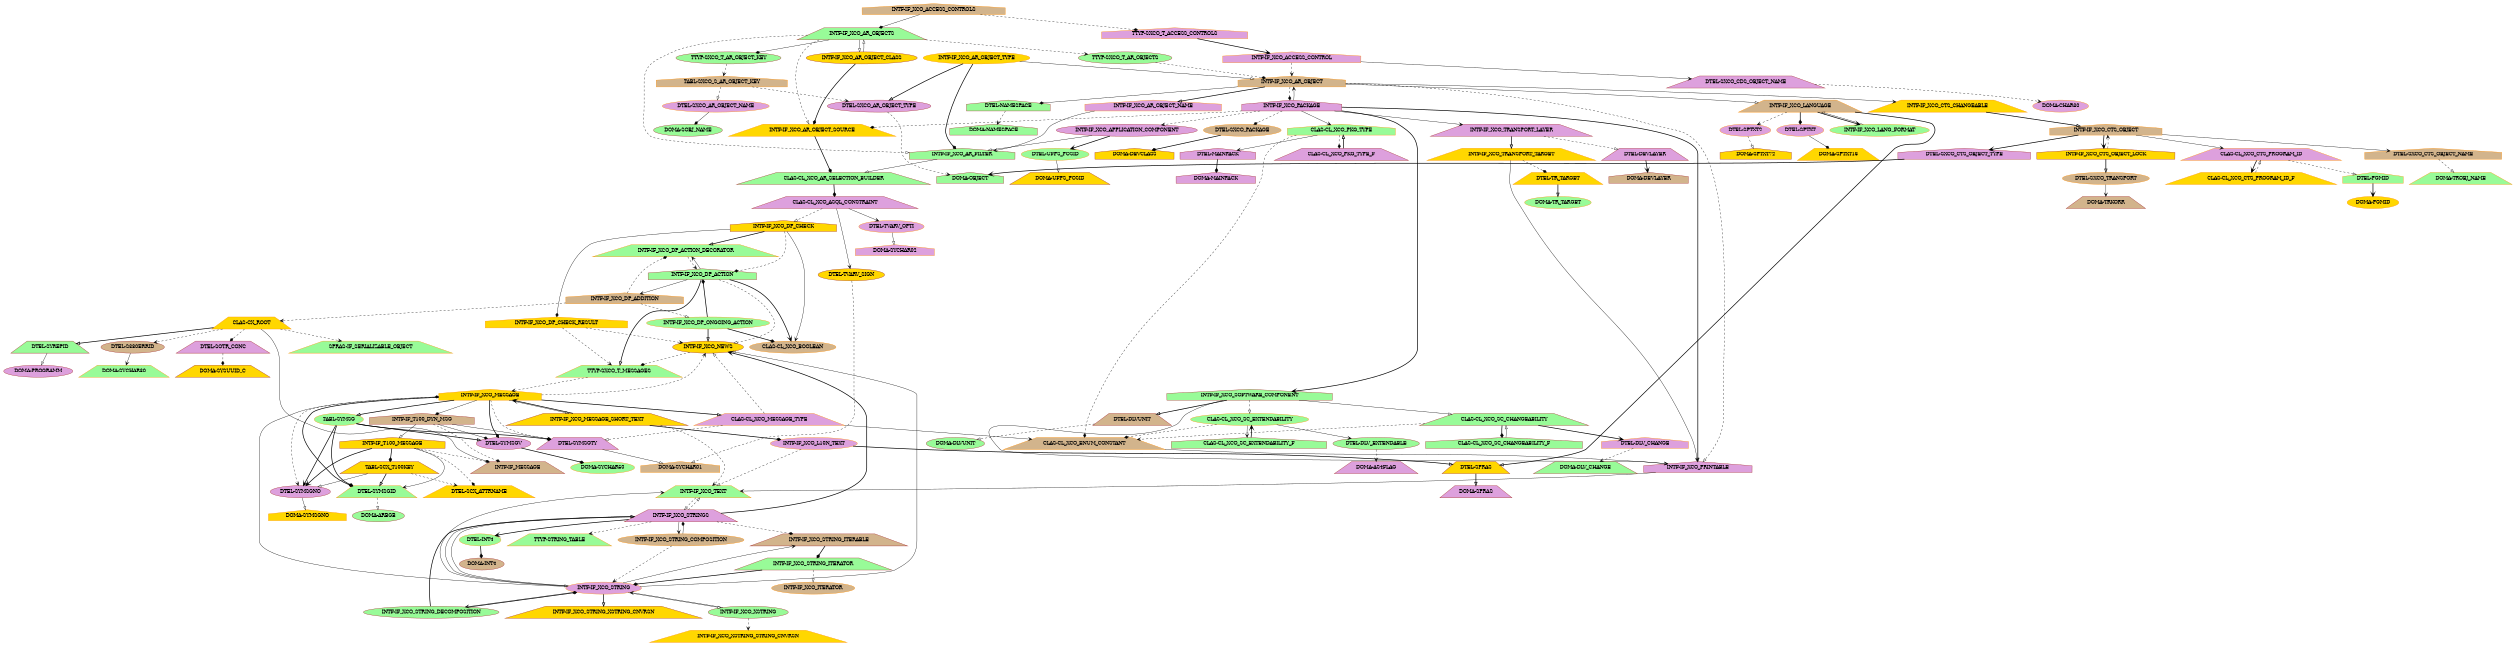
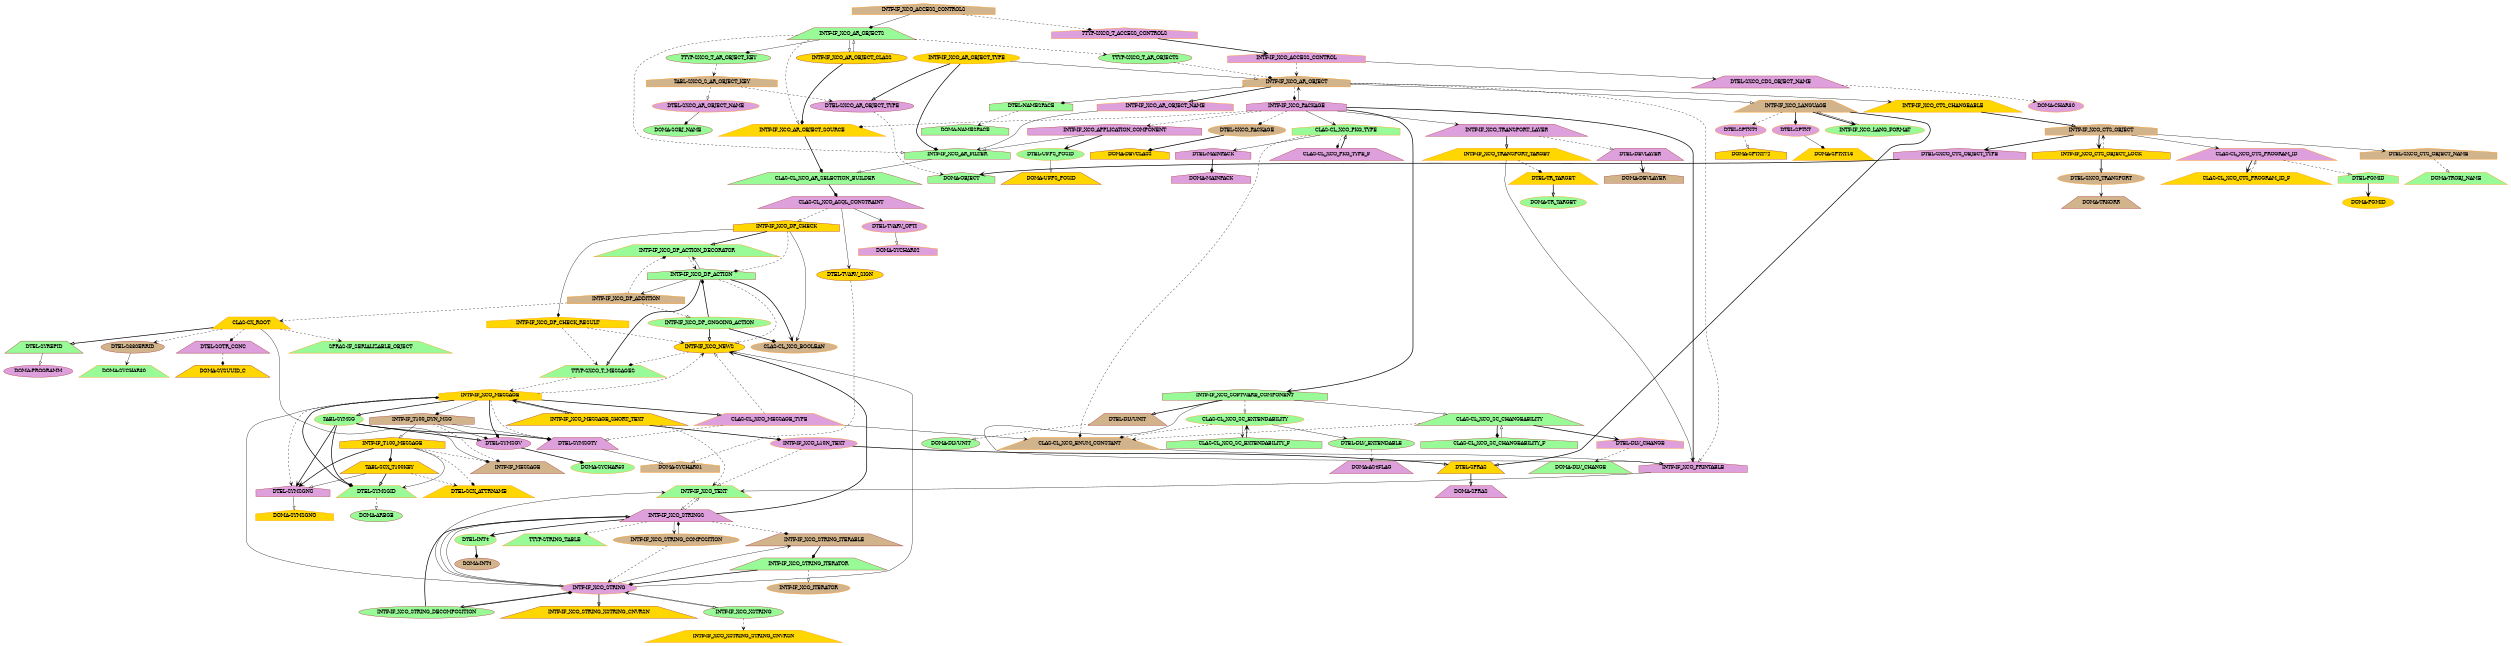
node "INTF-IF_XCO_APPLICATION_COMPONENT": shape ellipse -> house
node "DTEL-SYMSGNO": shape ellipse -> house
